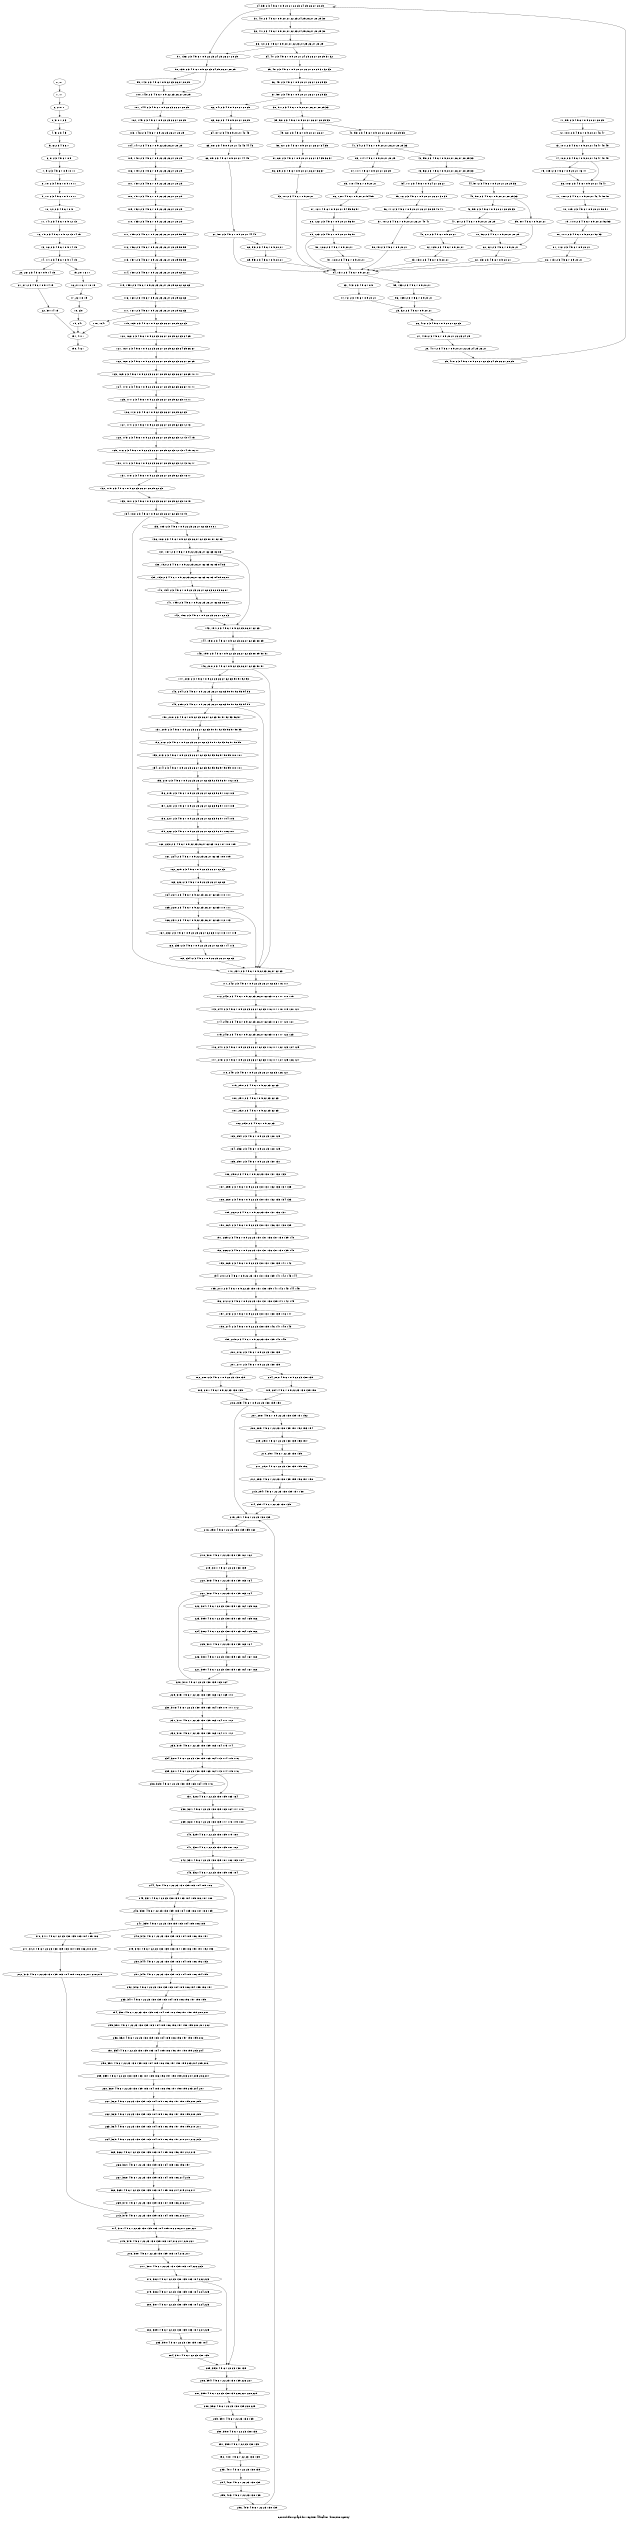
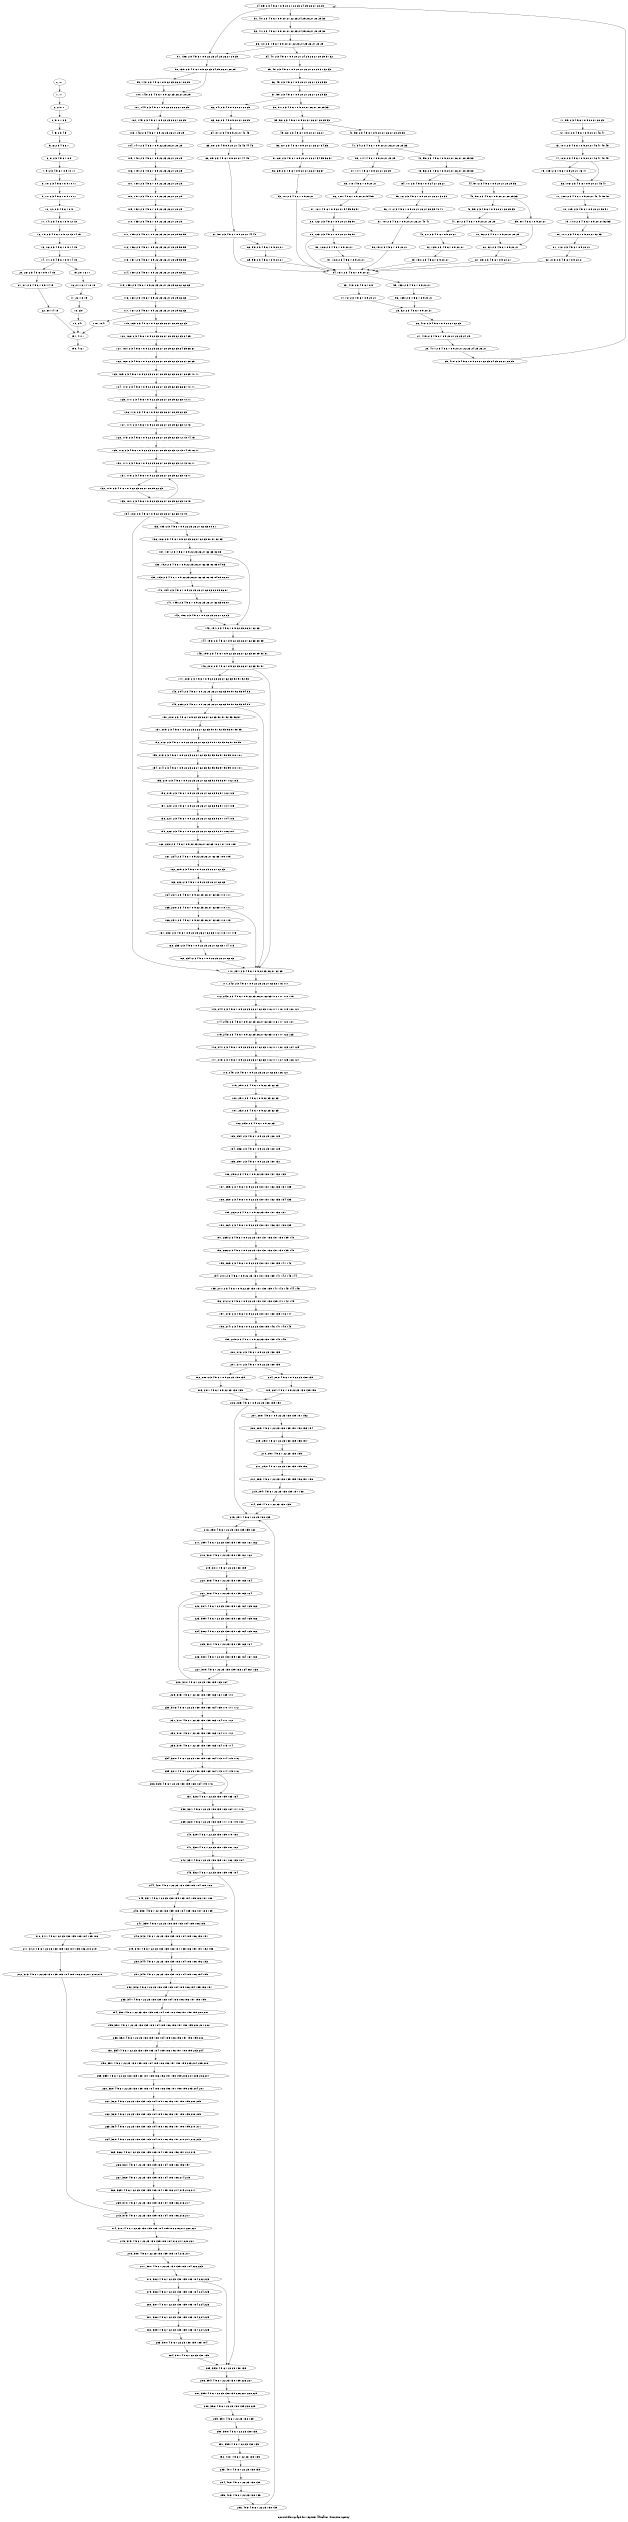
node "82, 113: 2 3 4 5 6 7 8 9 20 21": label "82, 113: 2 3 4 5 6 7 8 9 20 21" -> "82, 213: 2 3 4 5 6 7 8 9 20 21"
edge "133, 181: 2 3 4 5 6 7 8 9 22 23 26 27 28 29 62 63 78 79" -> "134, 182: 2 3 4 5 6 7 8 9 22 23 26 27 62 63 78 79": now "133, 181: 2 3 4 5 6 7 8 9 22 23 26 27 28 29 62 63 78 79" -> "131, 178: 2 3 4 5 6 7 8 9 22 23 26 27 28 29 62 63 76 77"
node "217, 299: 4 5 6 7 22 23 138 139 159 160 161 162": added
node "227, 309: 4 5 6 7 22 23 138 139 163 164 167 168": label "227, 309: 4 5 6 7 22 23 138 139 163 164 167 168" -> "227, 309: 4 5 6 7 22 23 138 139 163 164 867 168"
node "281, 388: 4 5 6 7 22 23 138 139 183 184 224 225": added
